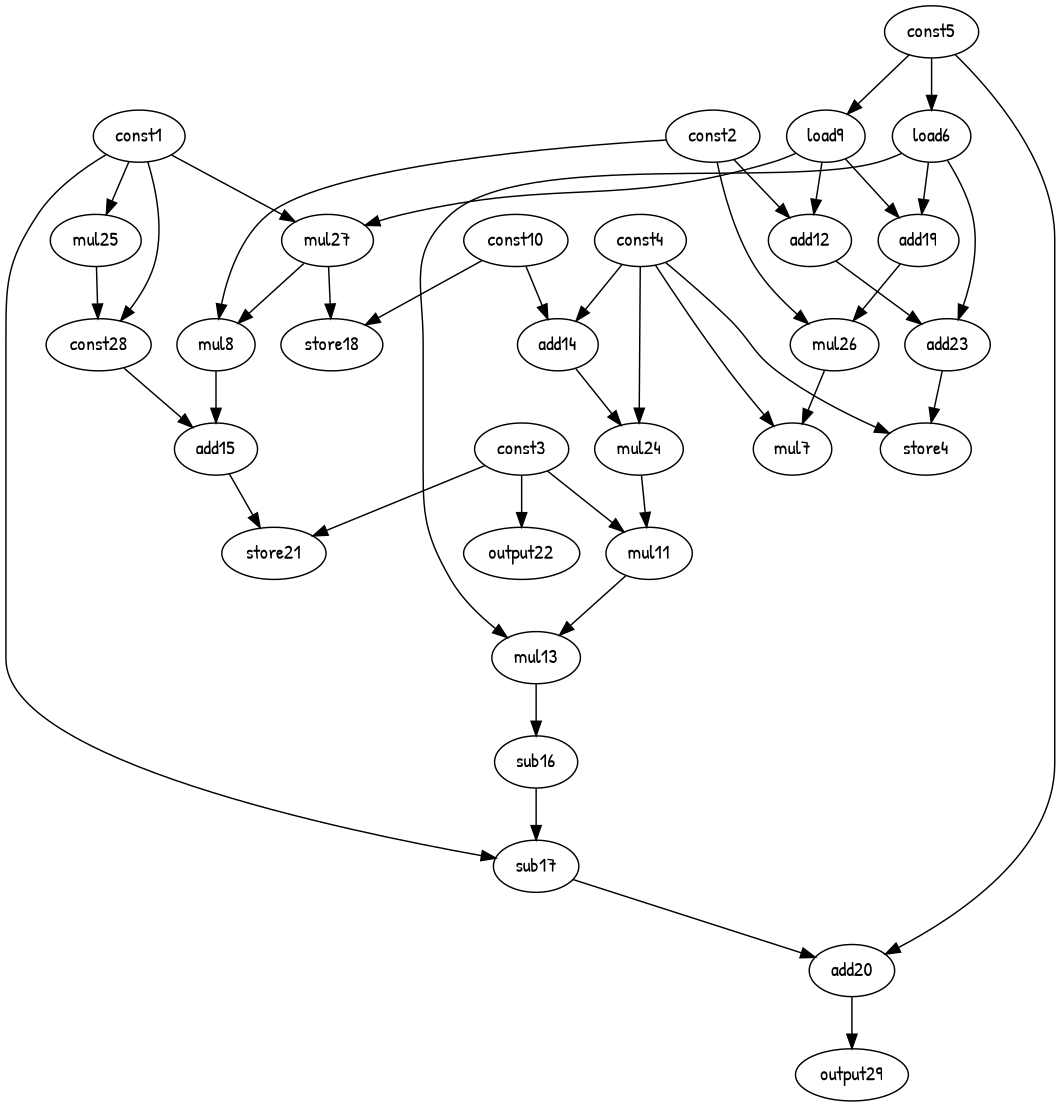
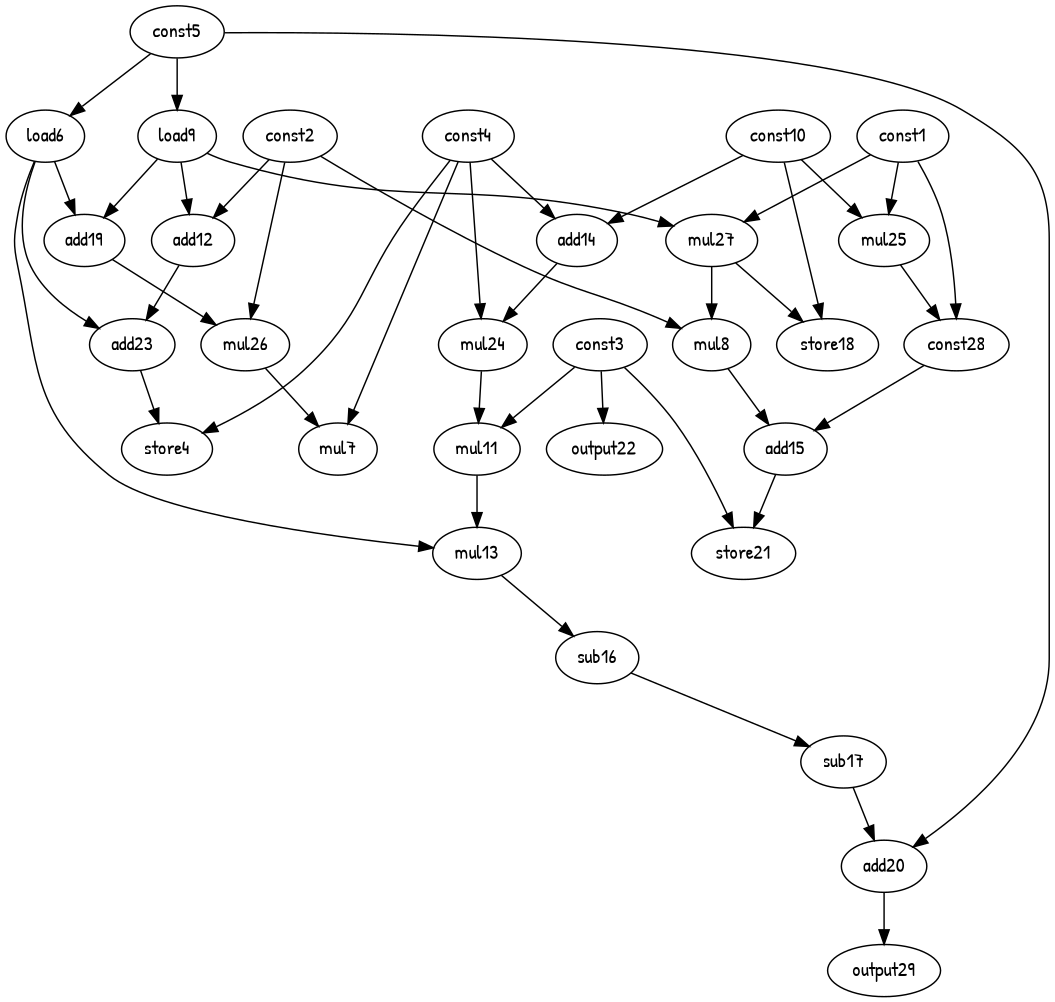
edge "const10" -> "mul25": added
edge "const1" -> "sub17": removed
